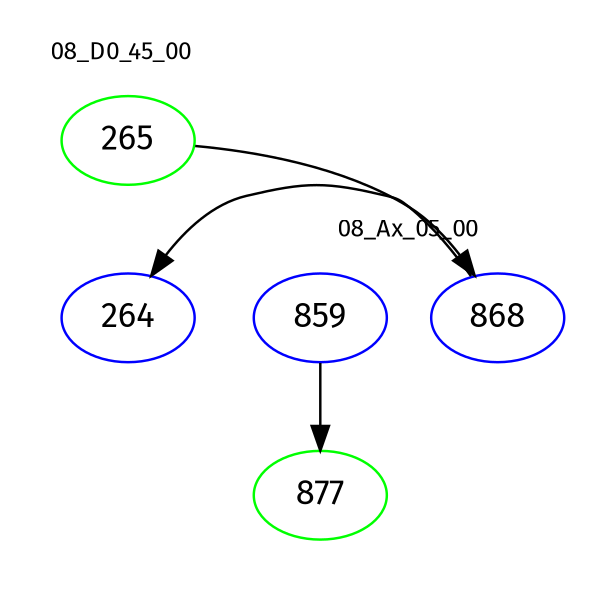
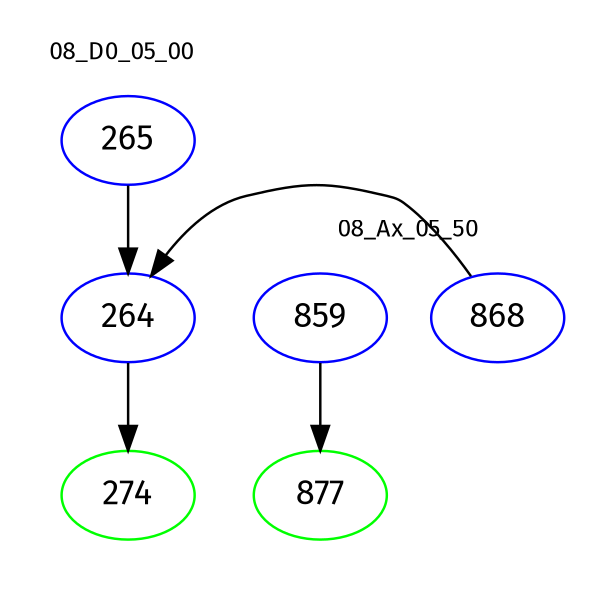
cluster "08_D0_45_00": label "08_D0_45_00" -> "08_D0_05_00"
node "265": color green -> blue
edge "265" -> "868": now "265" -> "264"
cluster "08_Ax_05_00": label "08_Ax_05_00" -> "08_Ax_05_50"
node "274": added
